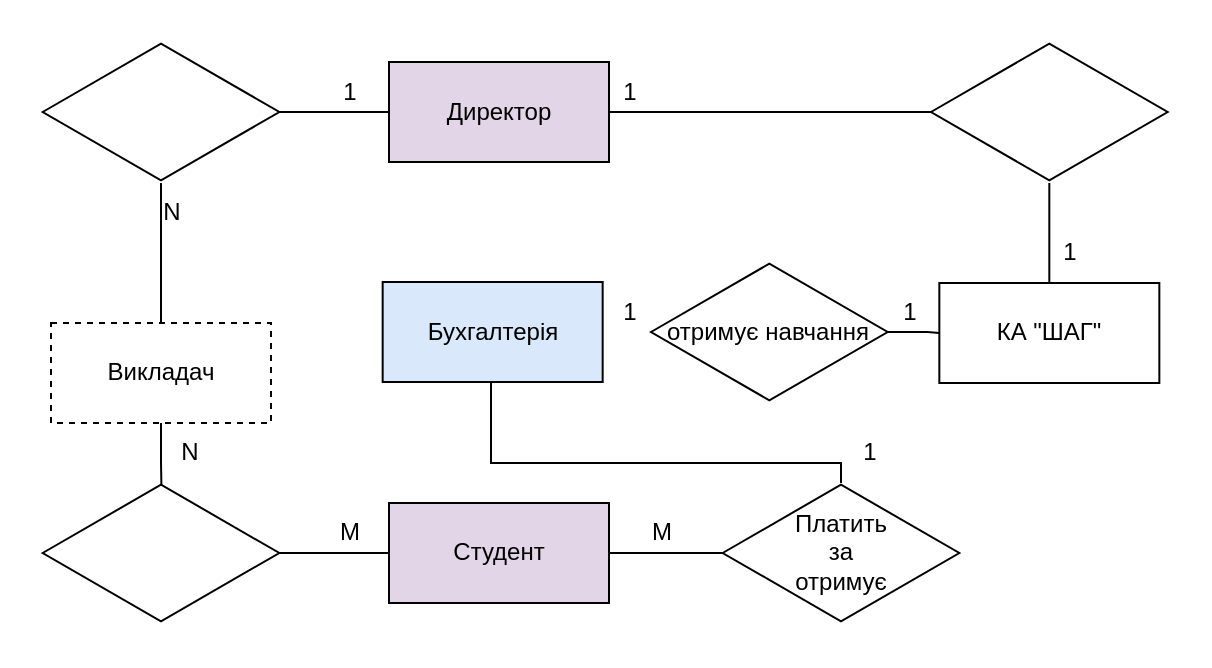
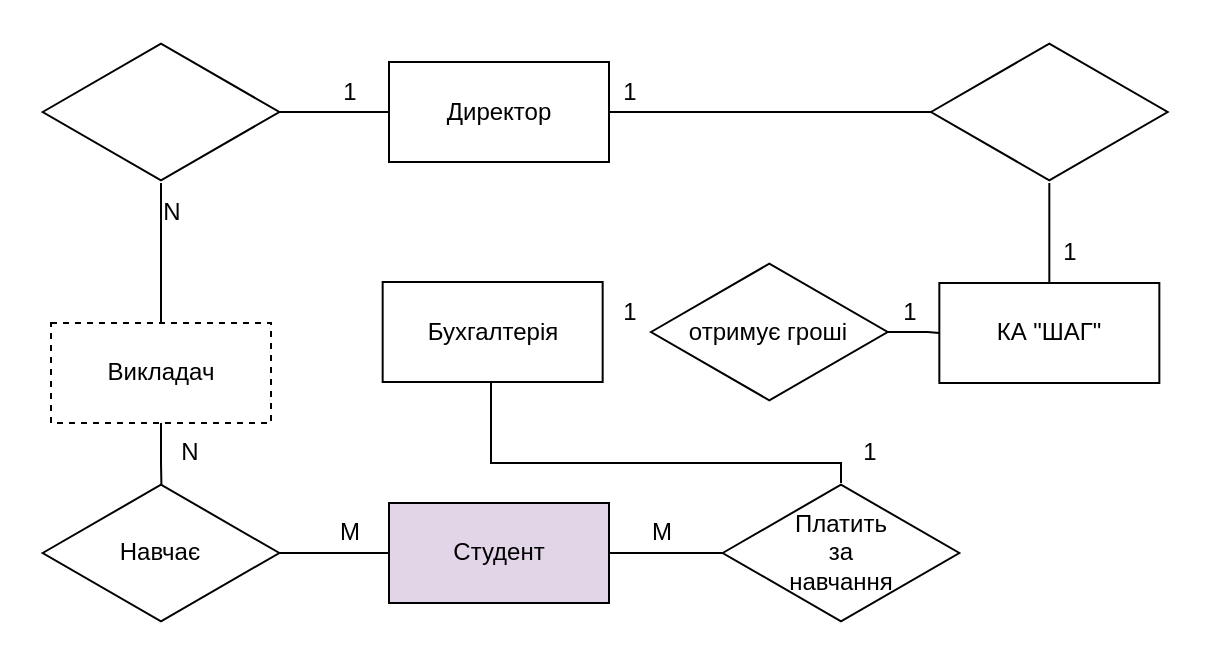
node "Директор": fillcolor #e1d5e7 -> #ffffff
node "Бухгалтерія": fillcolor #dae8fc -> #ffffff
node "отримує навчання": label "отримує навчання" -> "отримує гроші"
node "Навчає": added
node "Платить за отримує": label "Платить за отримує" -> "Платить за навчання"
